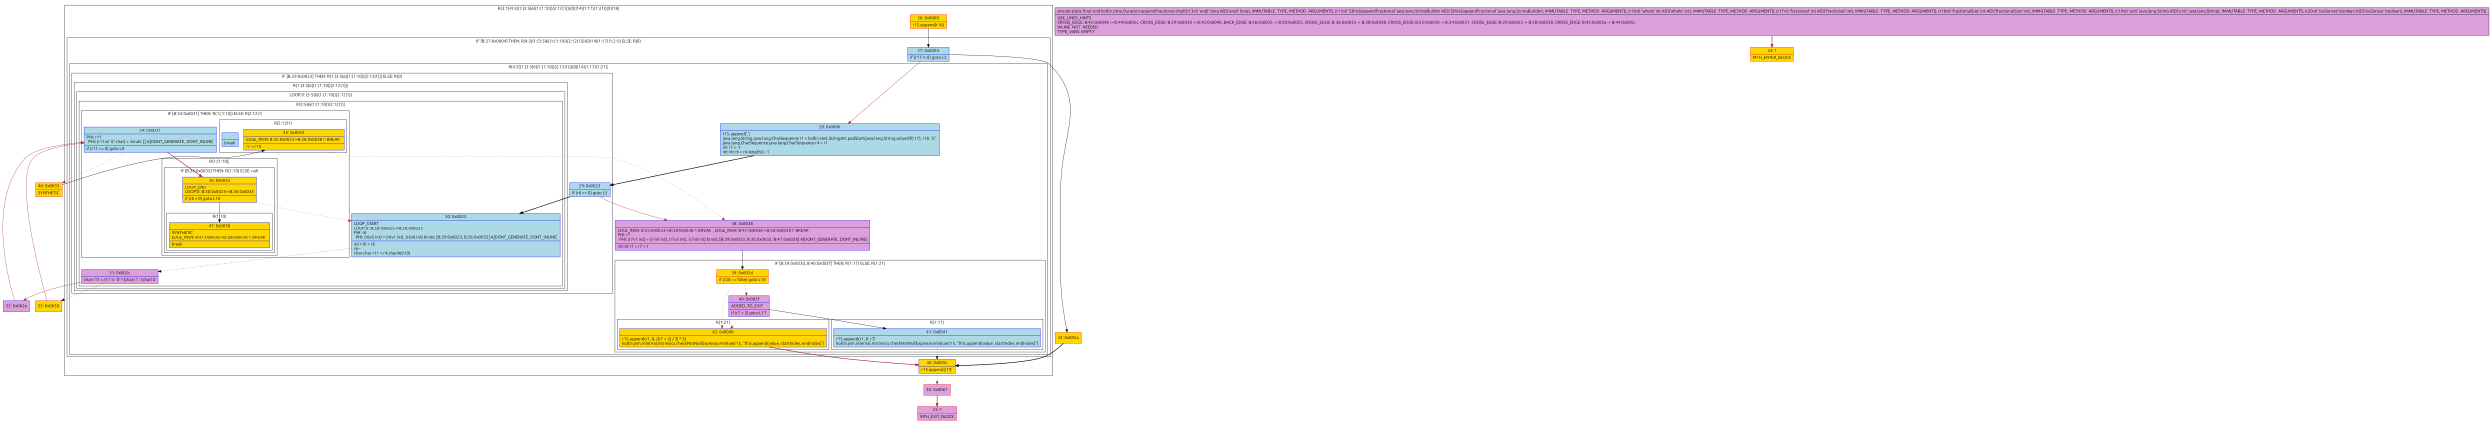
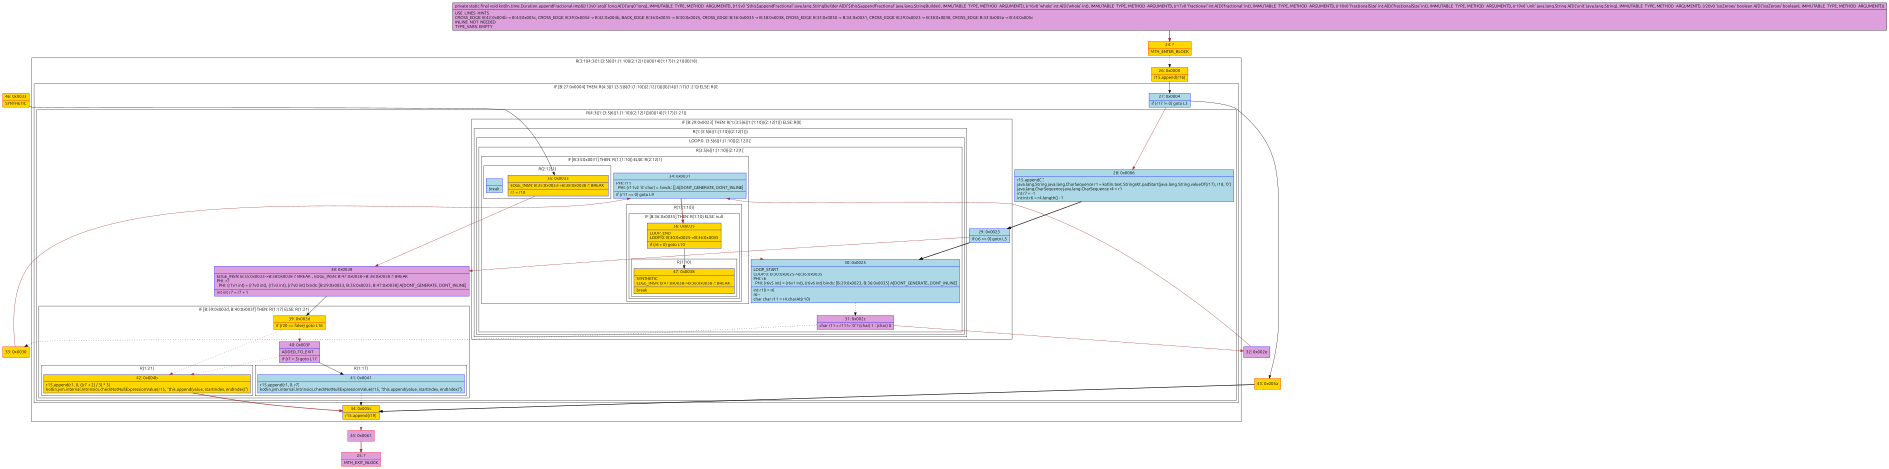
edge "24: ?" -> "26: 0x0000": added
edge "35: 0x0033" -> "38: 0x0038": style dotted -> solid
edge "34: 0x0031" -> "46: 0x0033": removed
